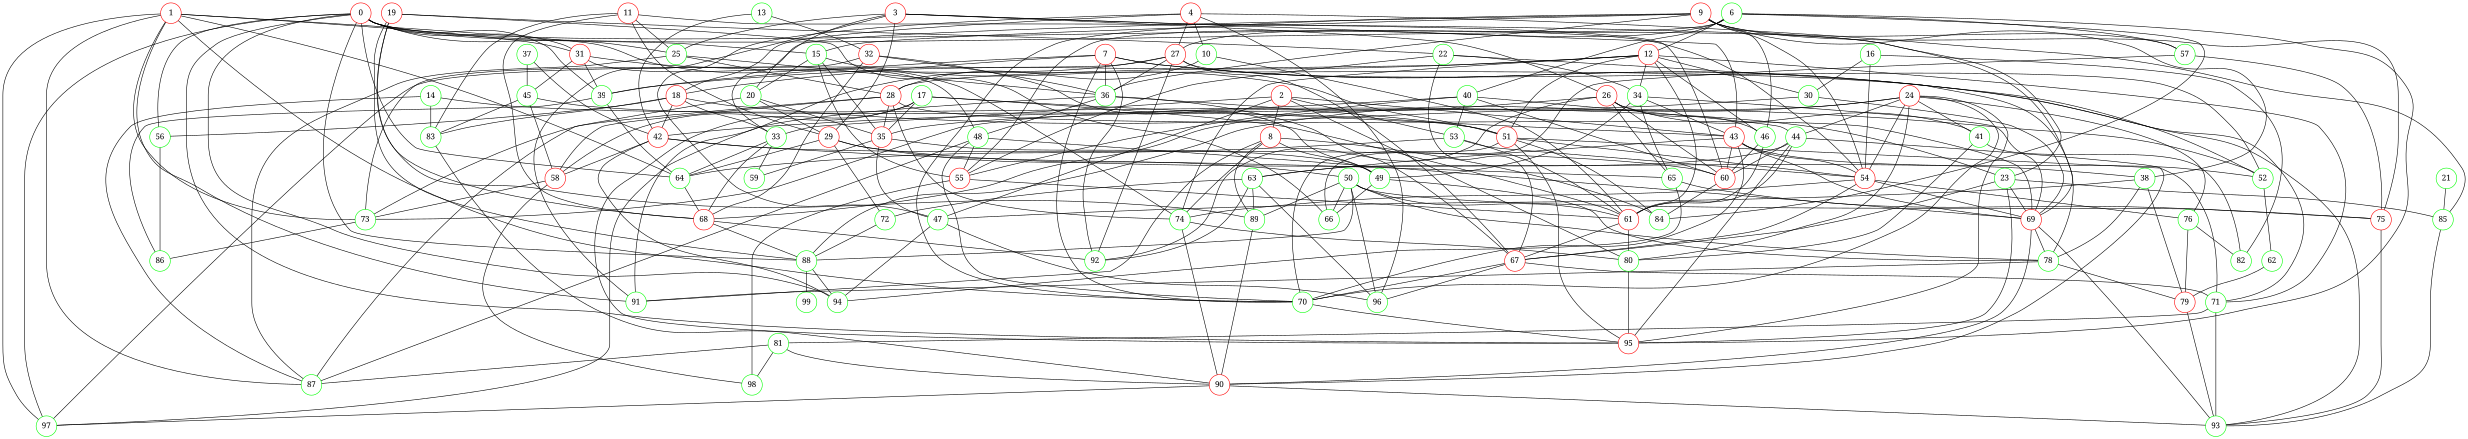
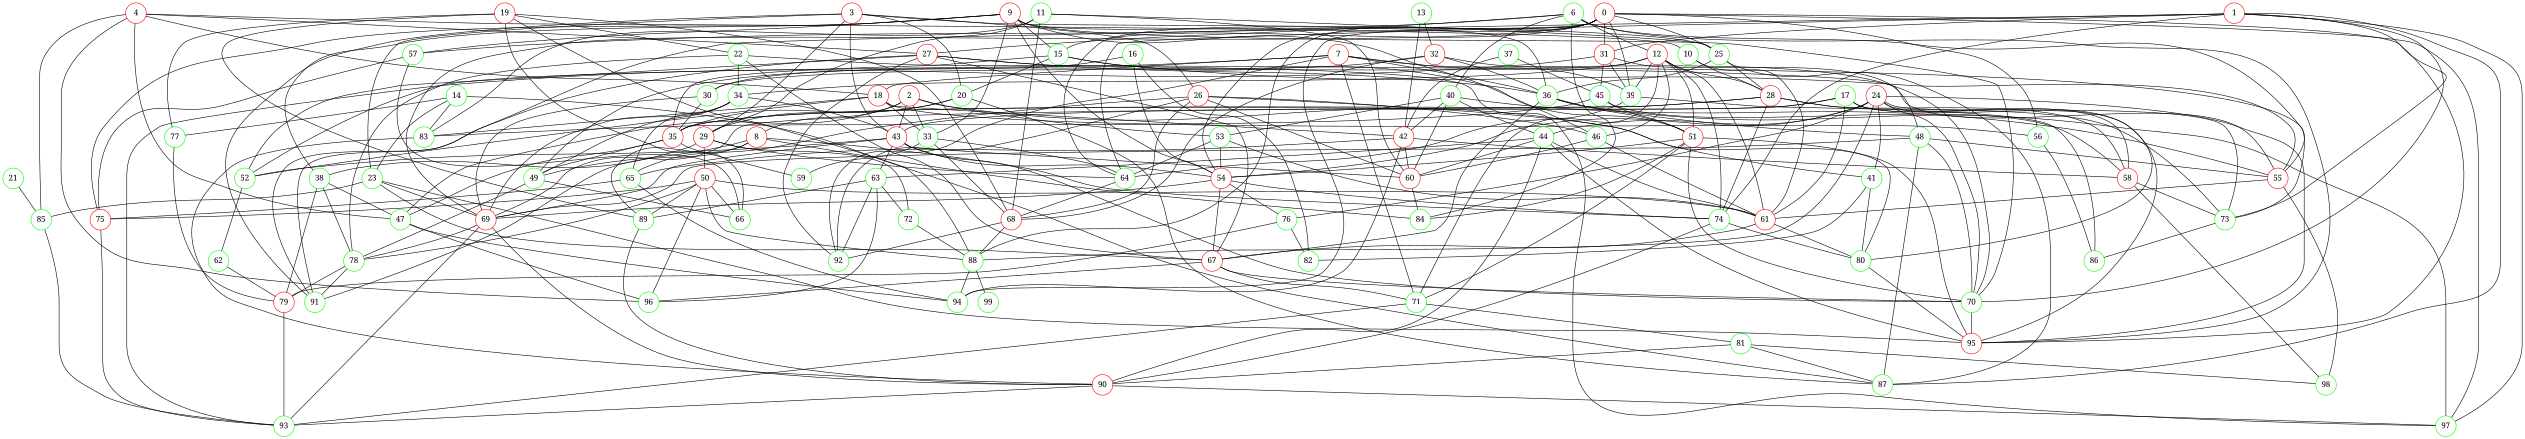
node "11": color red -> green
node "77": added
node "50": color green -> red
